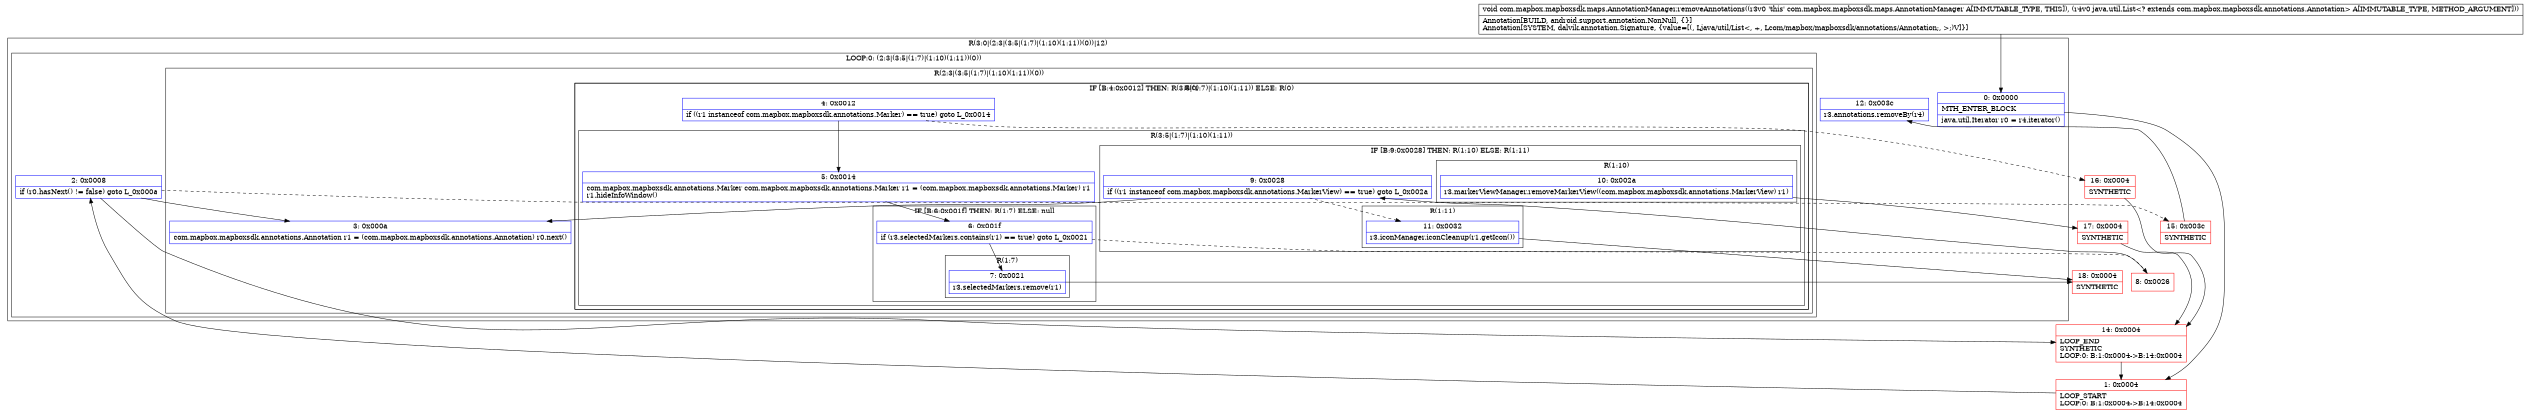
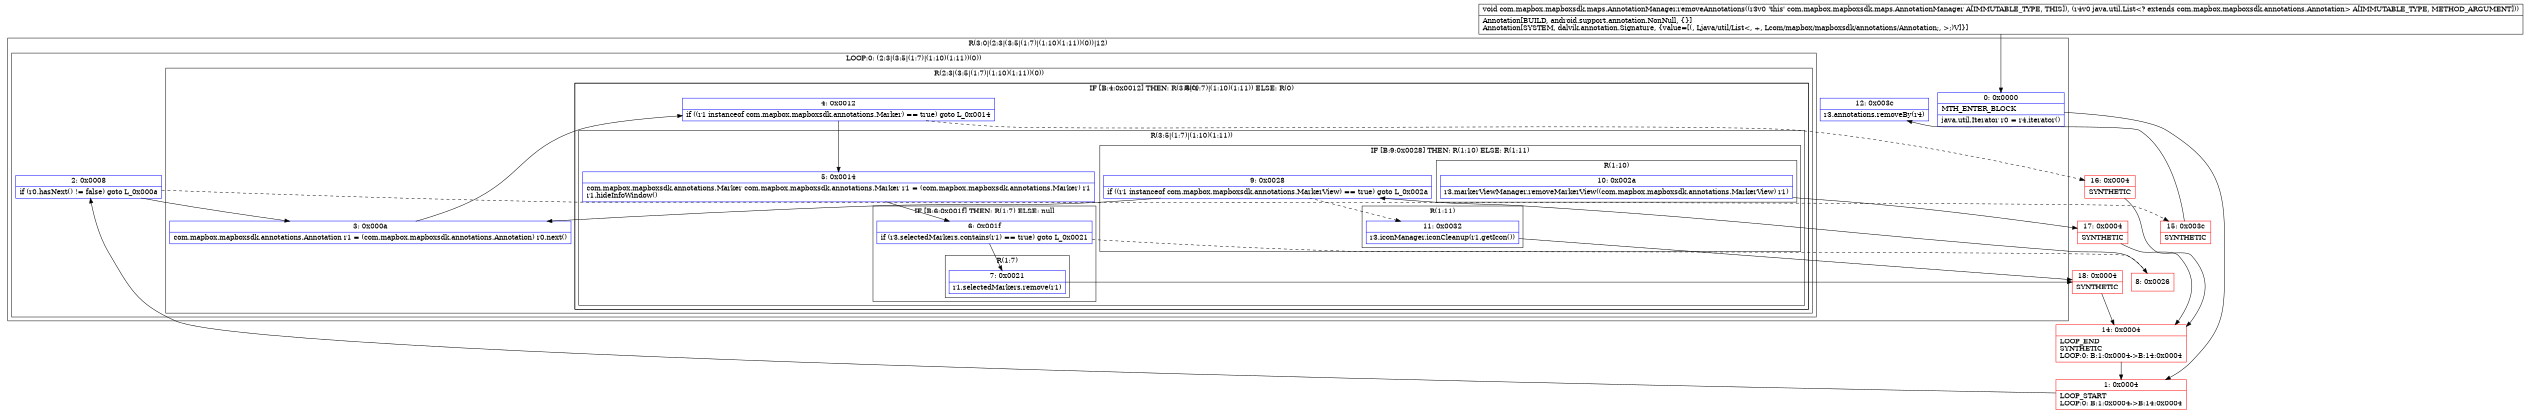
edge "3: 0x000a" -> "4: 0x0012": added
node "7: 0x0021": text "r3.selectedMarkers.remove(r1)" -> "r1.selectedMarkers.remove(r1)"
edge "2: 0x0008" -> "14: 0x0004": now "18: 0x0004" -> "14: 0x0004"
